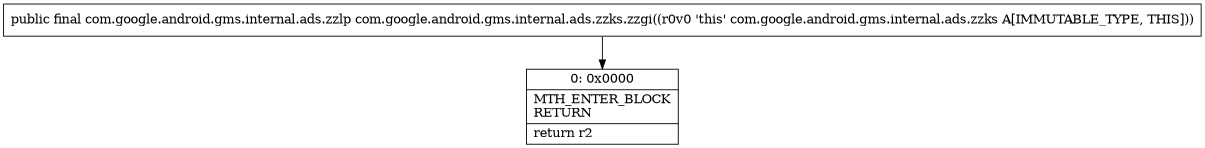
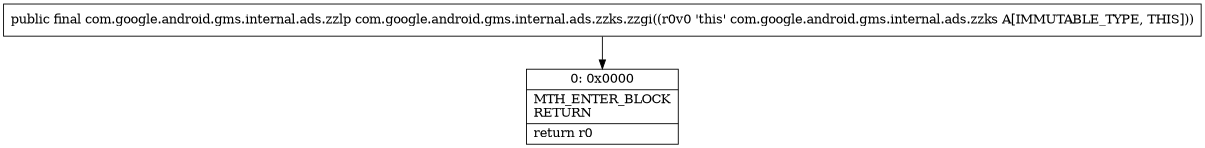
node "0: 0x0000": text "return r2" -> "return r0"
